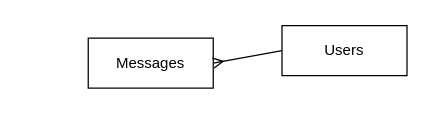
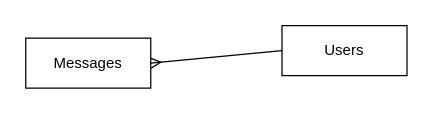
node "Messages": moved (151, 63) -> (88, 63)
